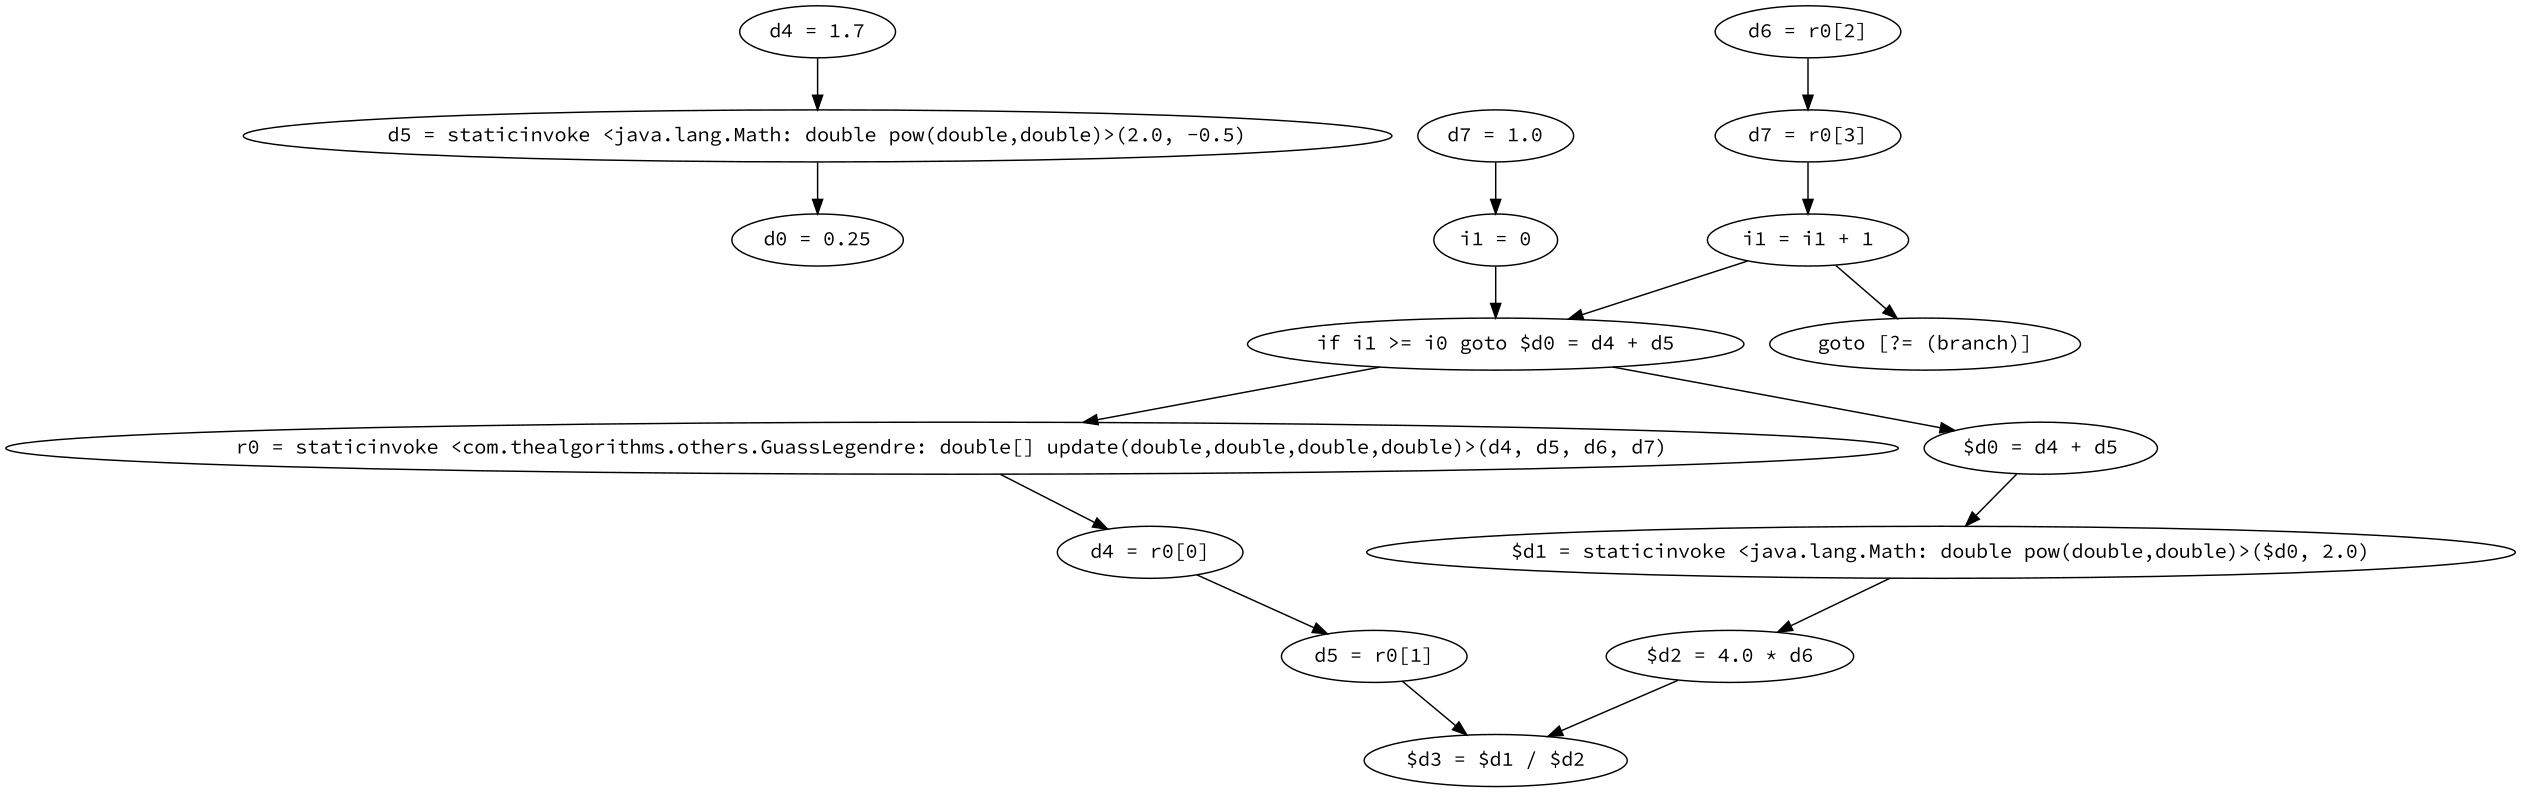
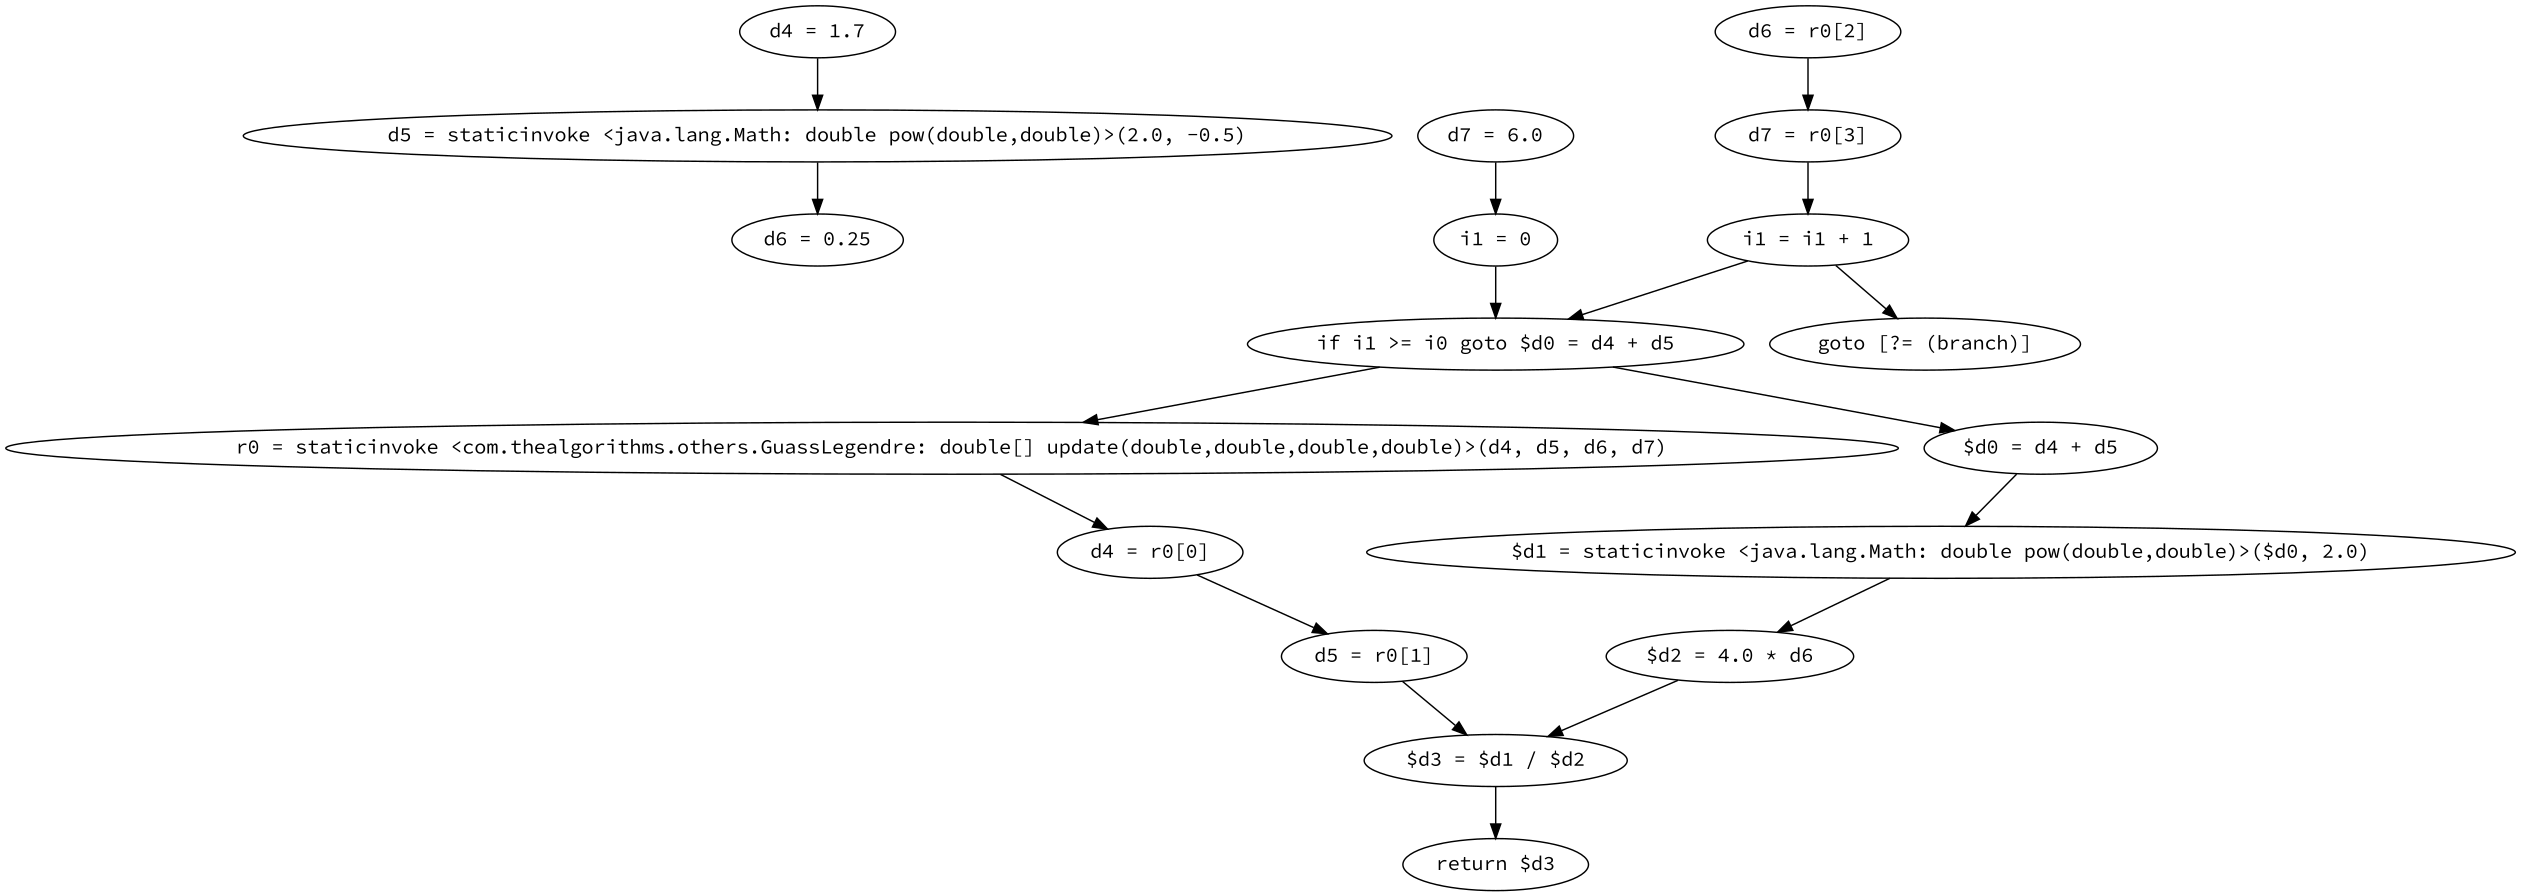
node "d7 = 1.0": label "d7 = 1.0" -> "d7 = 6.0"
node "d0 = 0.25": label "d0 = 0.25" -> "d6 = 0.25"
node "return $d3": added
